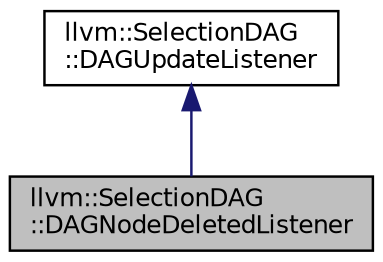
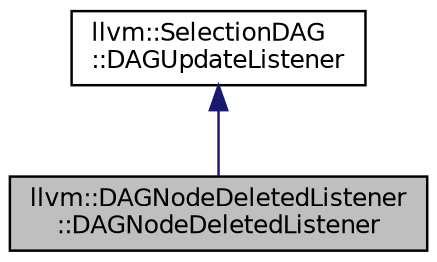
node "llvm::SelectionDAG ::DAGNodeDeletedListener": label "llvm::SelectionDAG ::DAGNodeDeletedListener" -> "llvm::DAGNodeDeletedListener ::DAGNodeDeletedListener"
